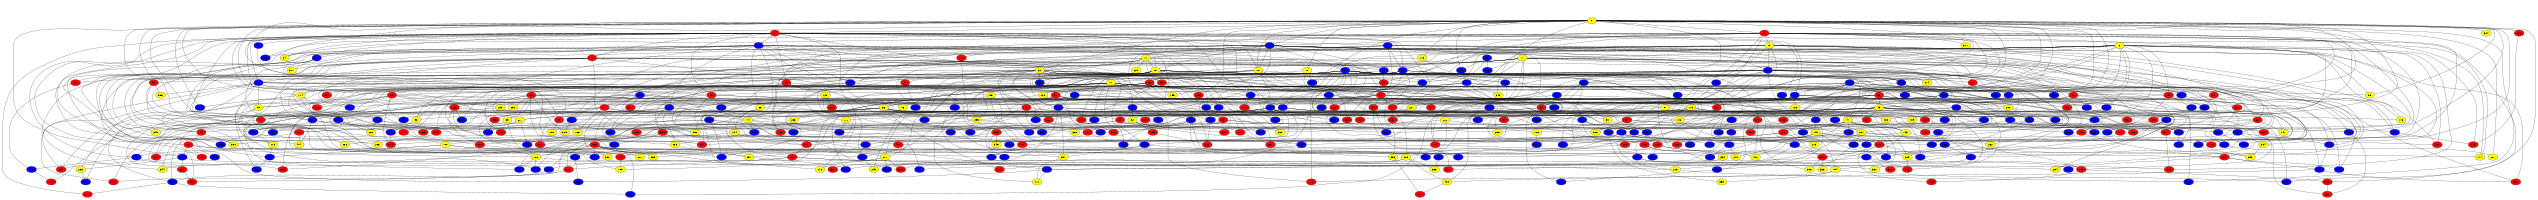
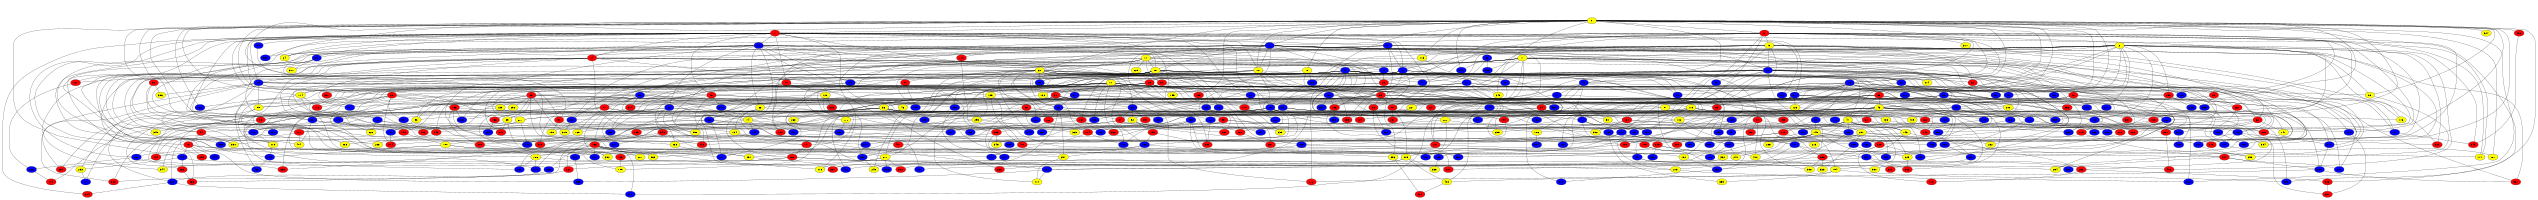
edge "9" -- "238": removed
node "285": added
edge "394" -- "298": now "88" -- "298"
node "182": added
